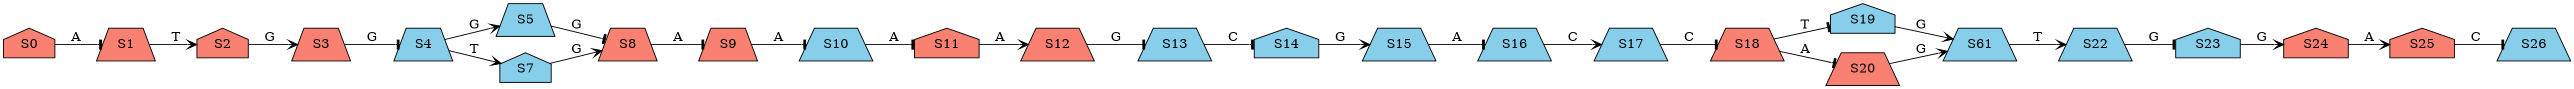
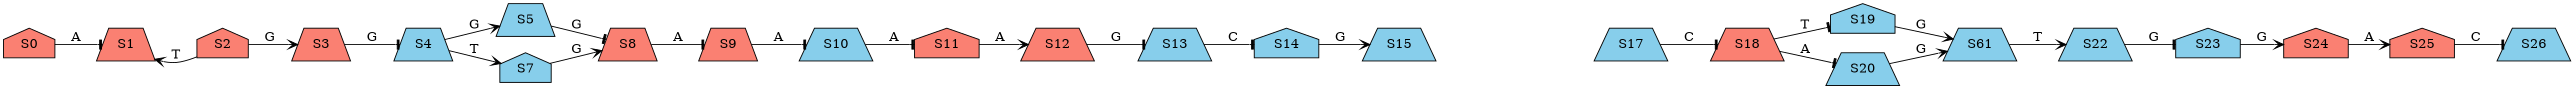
edge "S1" -> "S2": reversed
node "S16": removed
node "S20": fillcolor salmon -> skyblue
